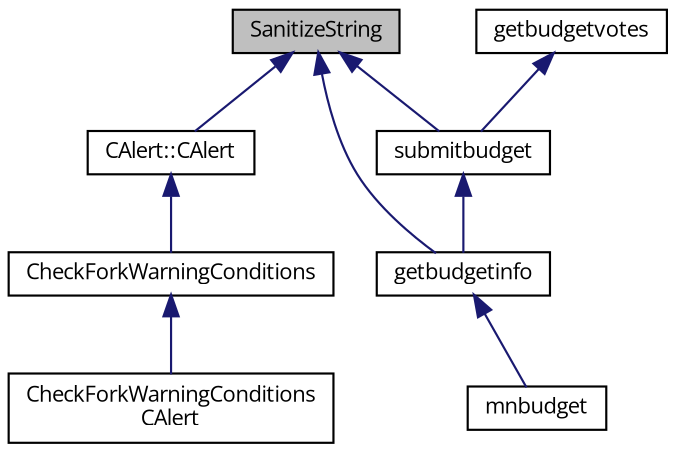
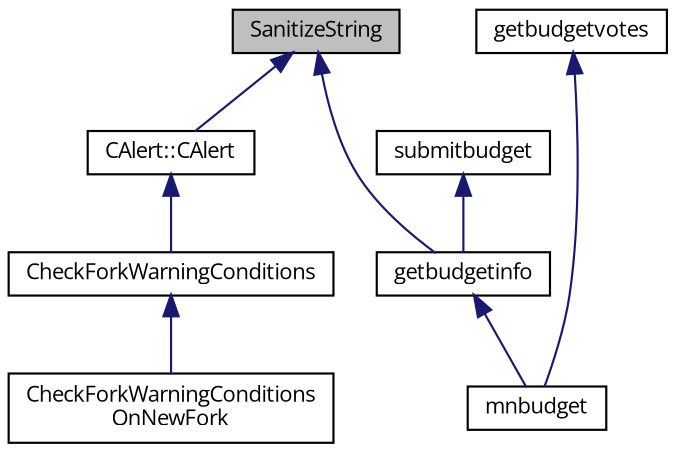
edge "submitbudget" -> "SanitizeString": removed
edge "submitbudget" -> "getbudgetvotes": now "mnbudget" -> "getbudgetvotes"
node "CheckForkWarningConditions CAlert": label "CheckForkWarningConditions CAlert" -> "CheckForkWarningConditions OnNewFork"
